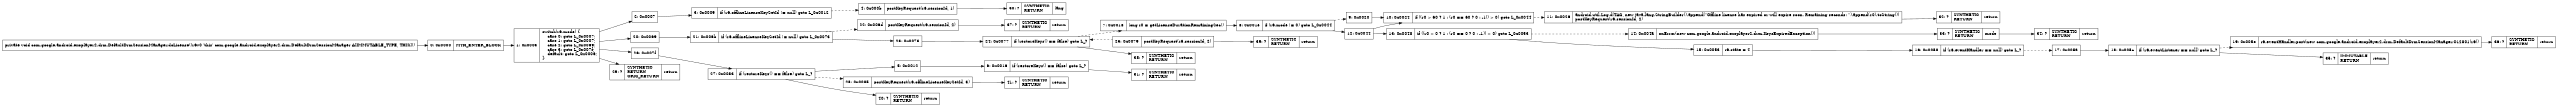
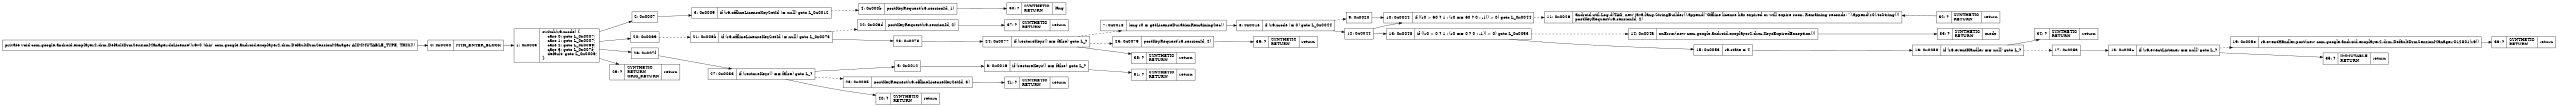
edge "11: 0x0026" -> "32: ?": reversed
edge "33: ?" -> "34: ?": now "16: 0x0058" -> "34: ?"
edge "20: 0x0069" -> "21: 0x006b": style solid -> dashed
edge "25: 0x0079" -> "24: 0x0077": reversed
